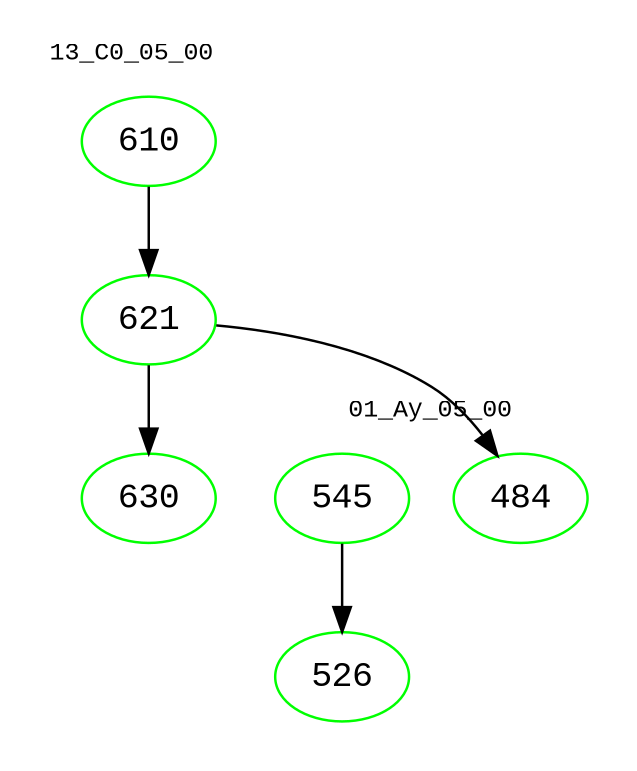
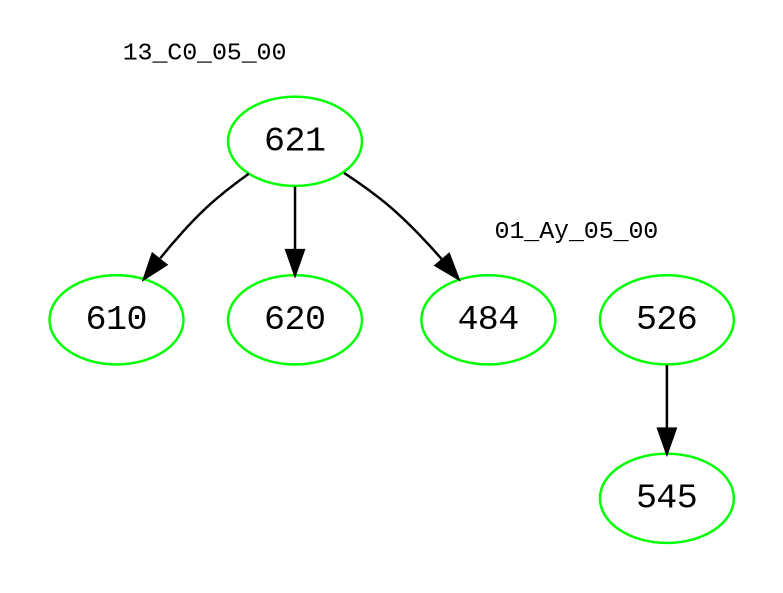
edge "610" -> "621": reversed
node "630": label "630" -> "620"
edge "545" -> "526": reversed
